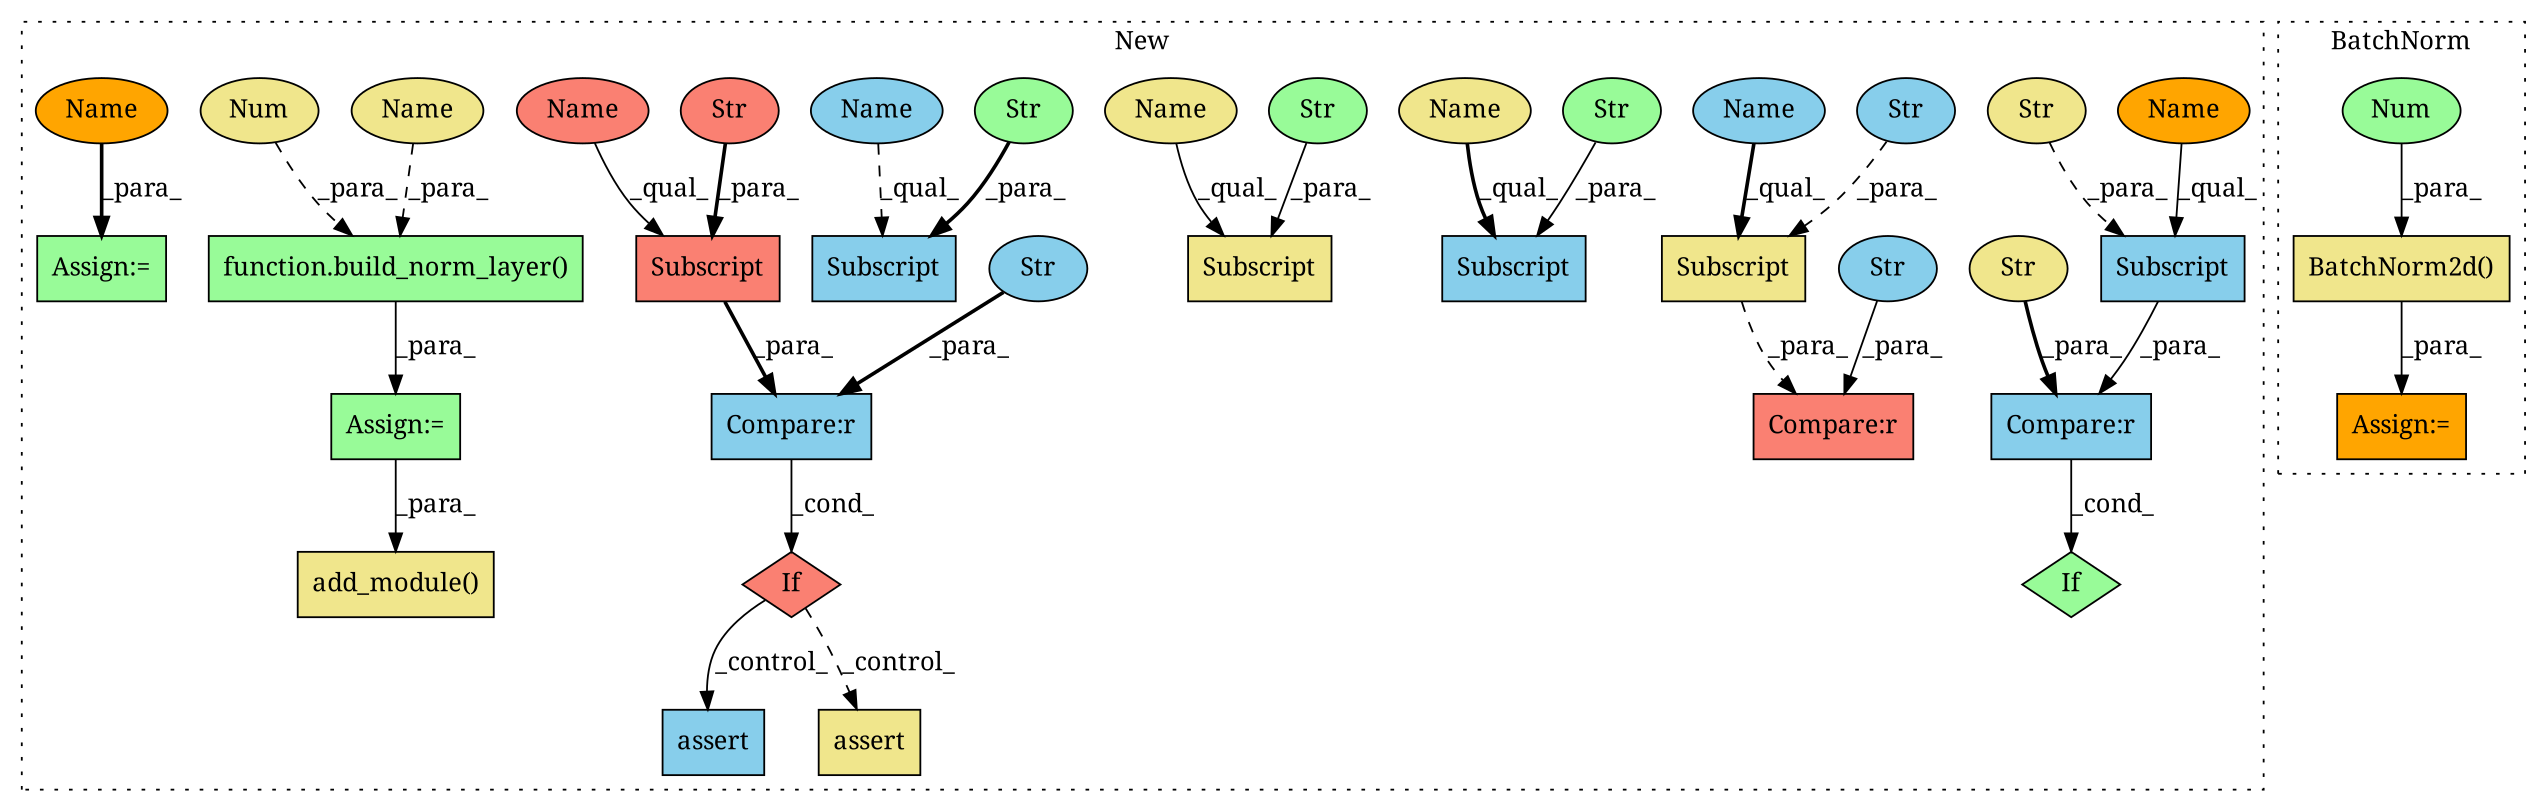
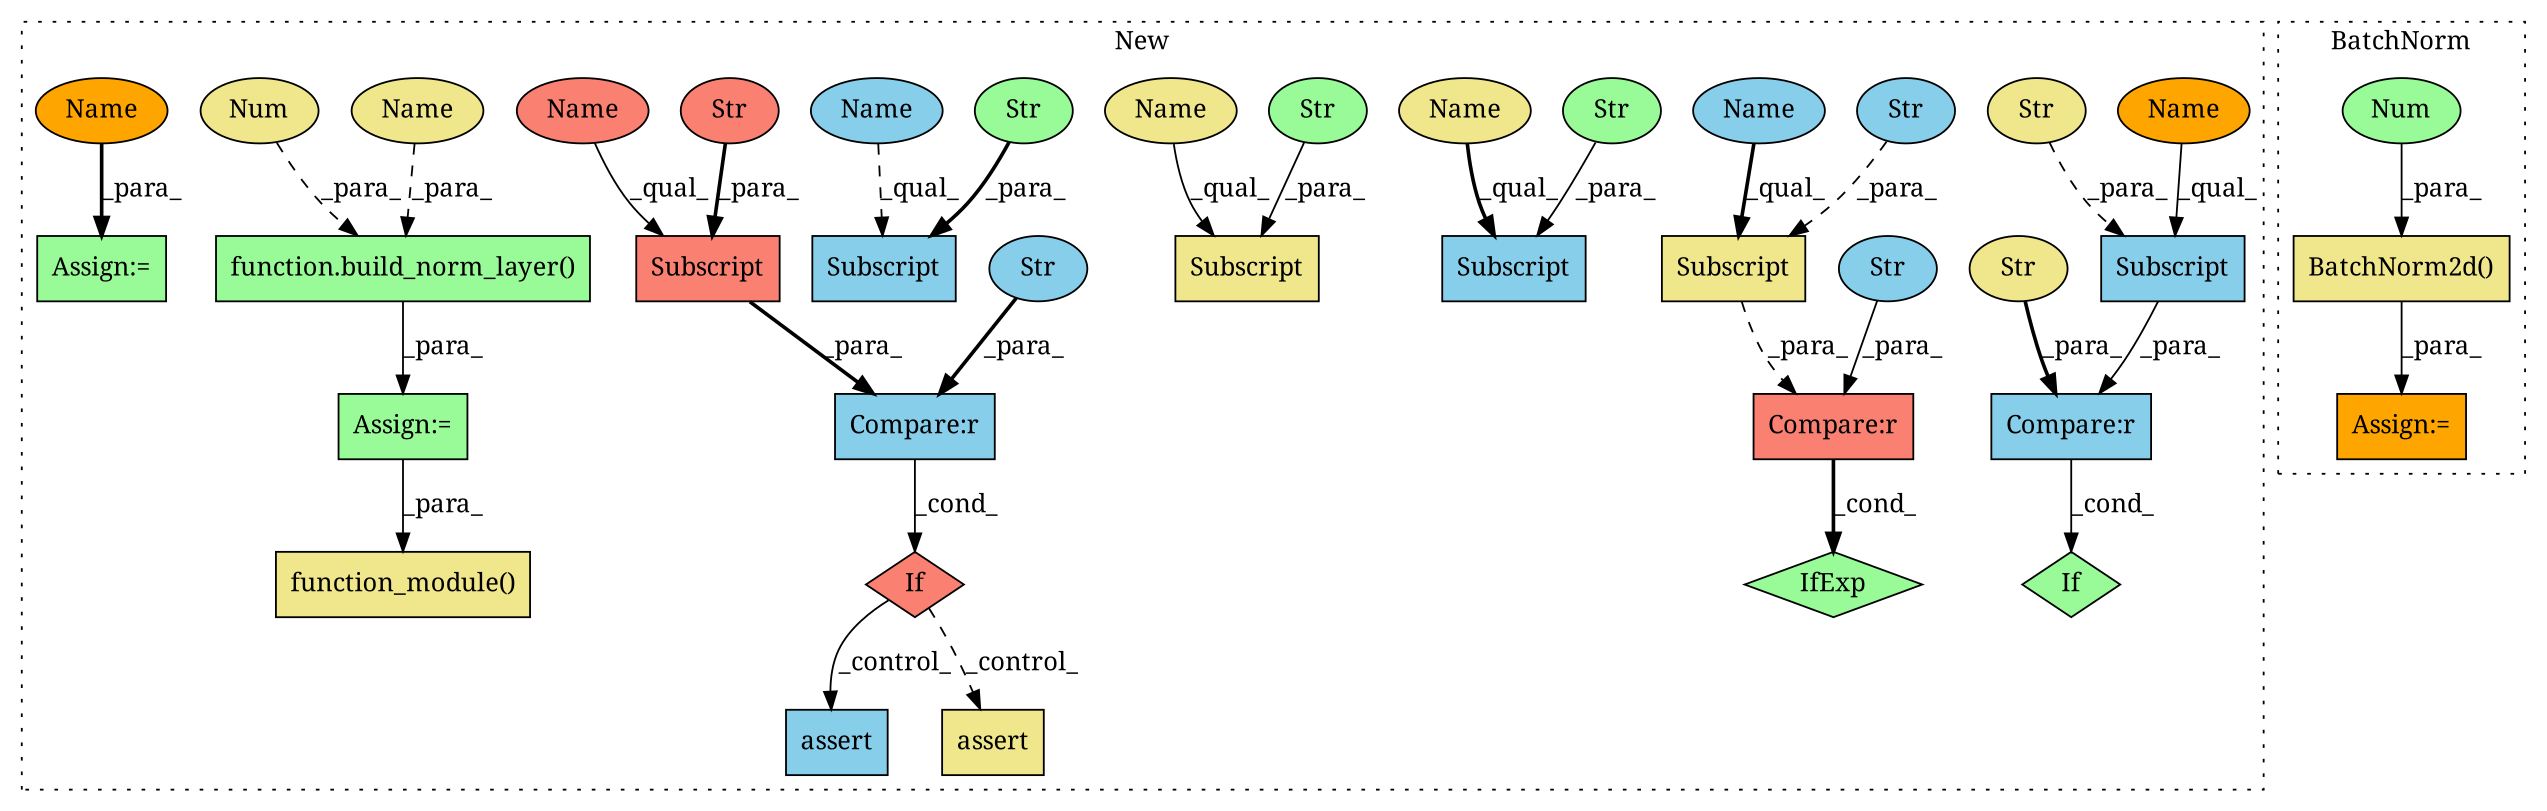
node "add_module()": label "add_module()" -> "function_module()"
node "IfExp": added
